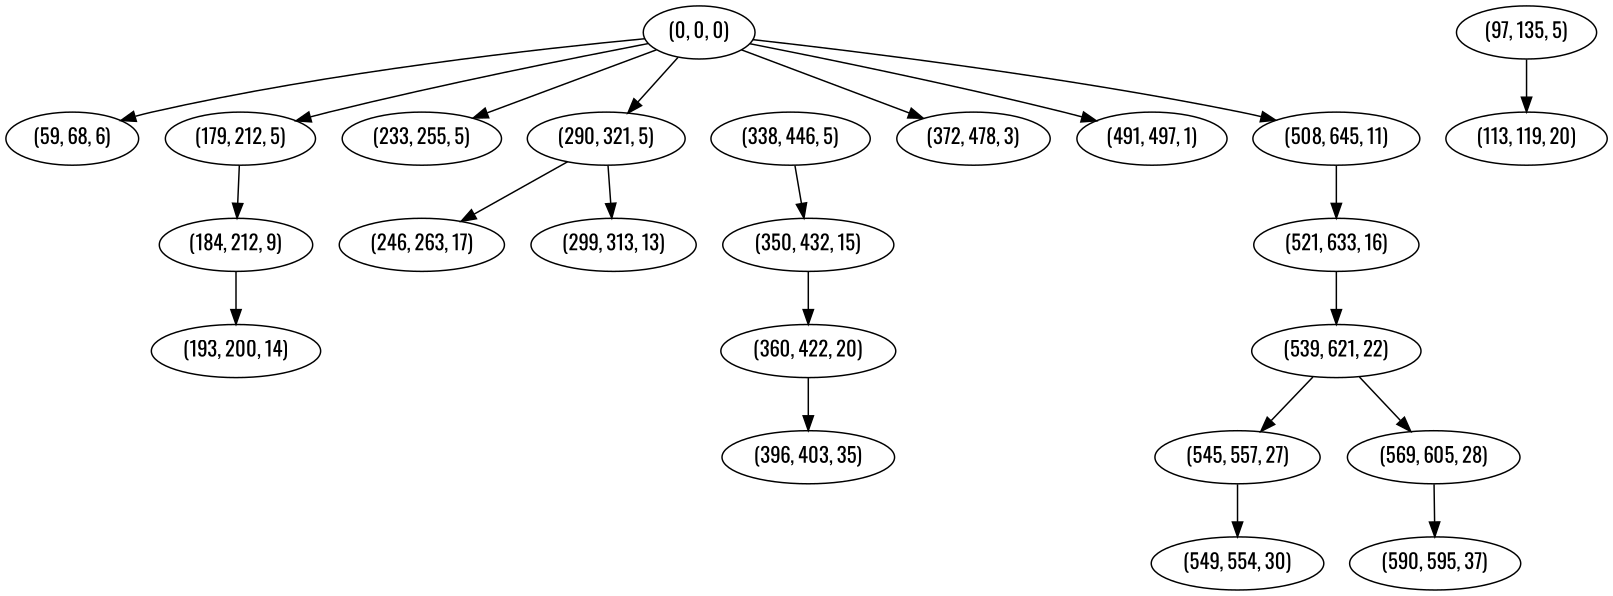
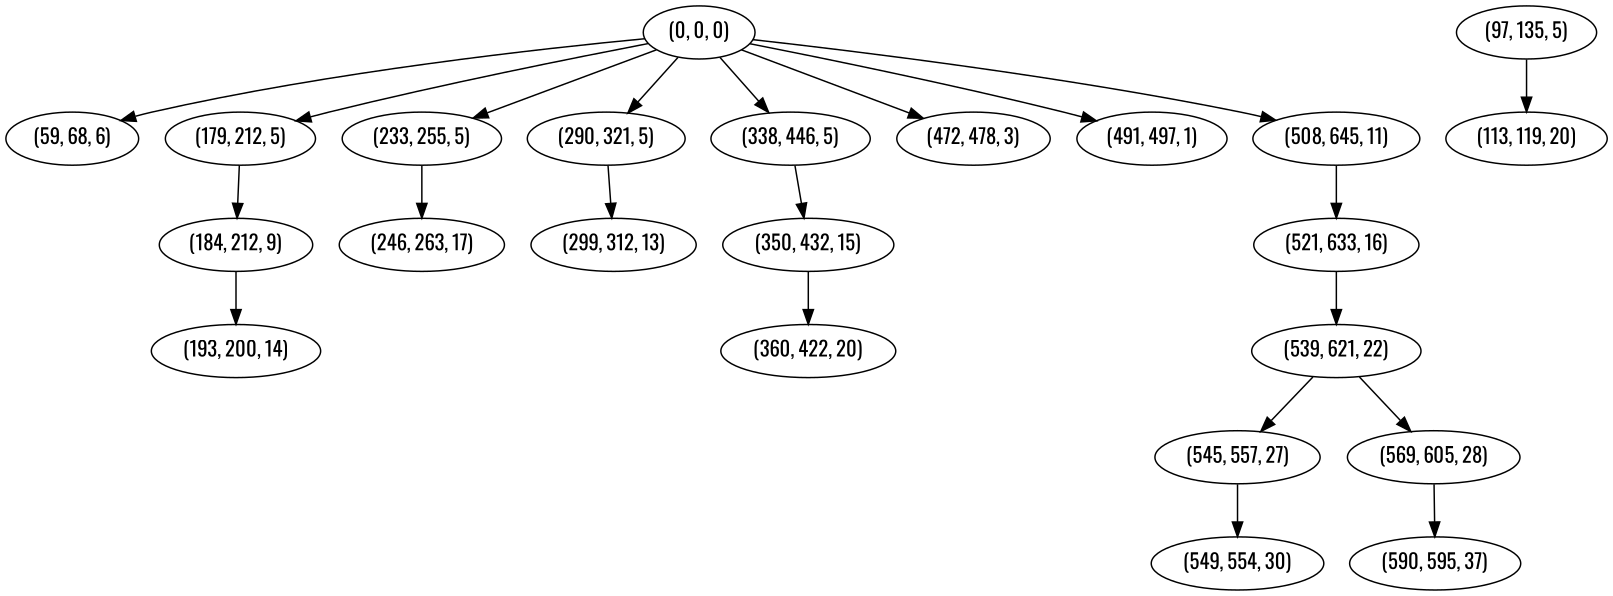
edge "(0, 0, 0)" -> "(338, 446, 5)": added
node "(372, 478, 3)": label "(372, 478, 3)" -> "(472, 478, 3)"
edge "(290, 321, 5)" -> "(246, 263, 17)": now "(233, 255, 5)" -> "(246, 263, 17)"
node "(299, 313, 13)": label "(299, 313, 13)" -> "(299, 312, 13)"
node "(396, 403, 35)": removed
